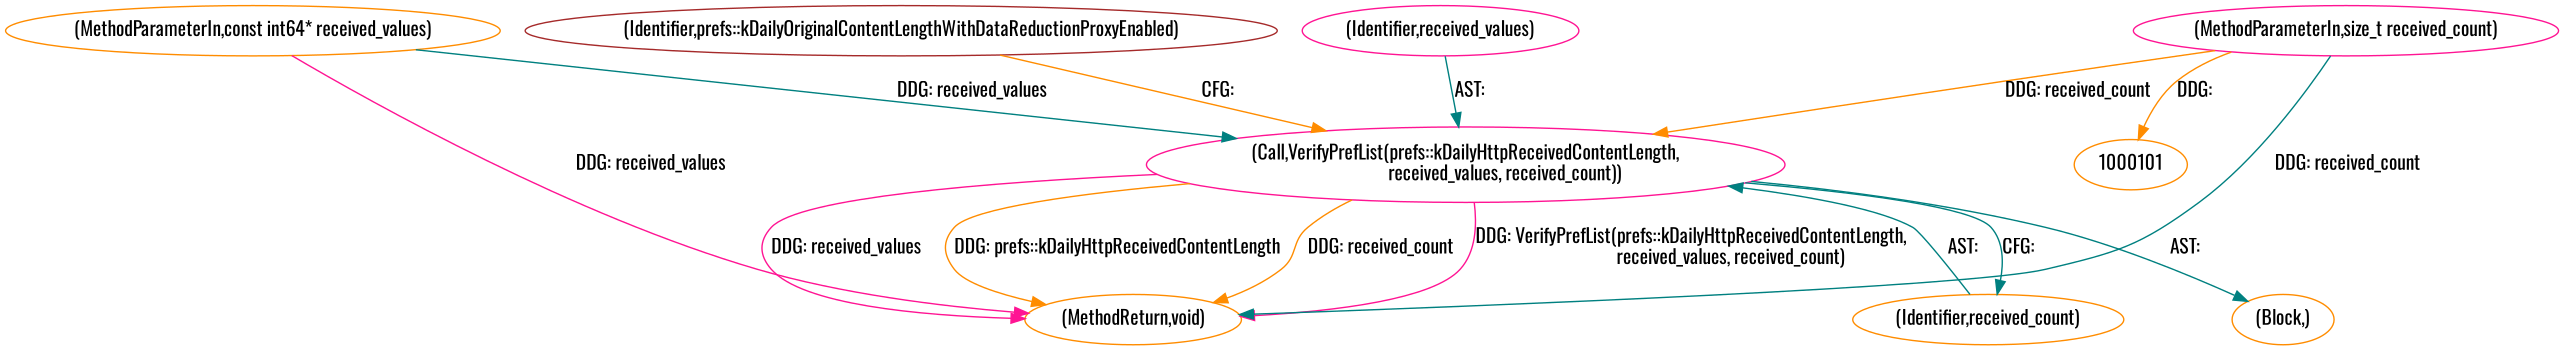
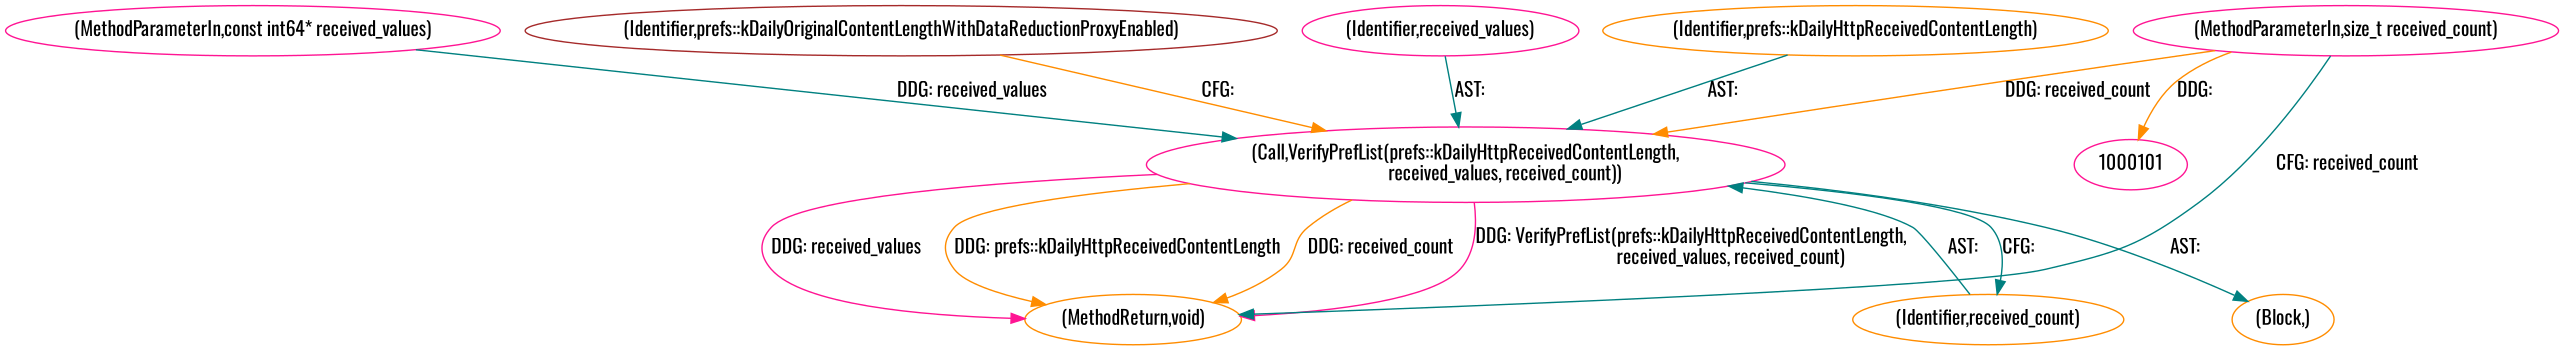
node "(MethodParameterIn,const int64* received_values)": color darkorange -> deeppink
node "(Identifier,prefs::kDailyHttpReceivedContentLength)": added
node "1000101": color darkorange -> deeppink
edge "(MethodParameterIn,size_t received_count)" -> "(MethodReturn,void)": label "DDG: received_count" -> "CFG: received_count"
edge "(MethodParameterIn,const int64* received_values)" -> "(MethodReturn,void)": removed, label "DDG: received_values"
